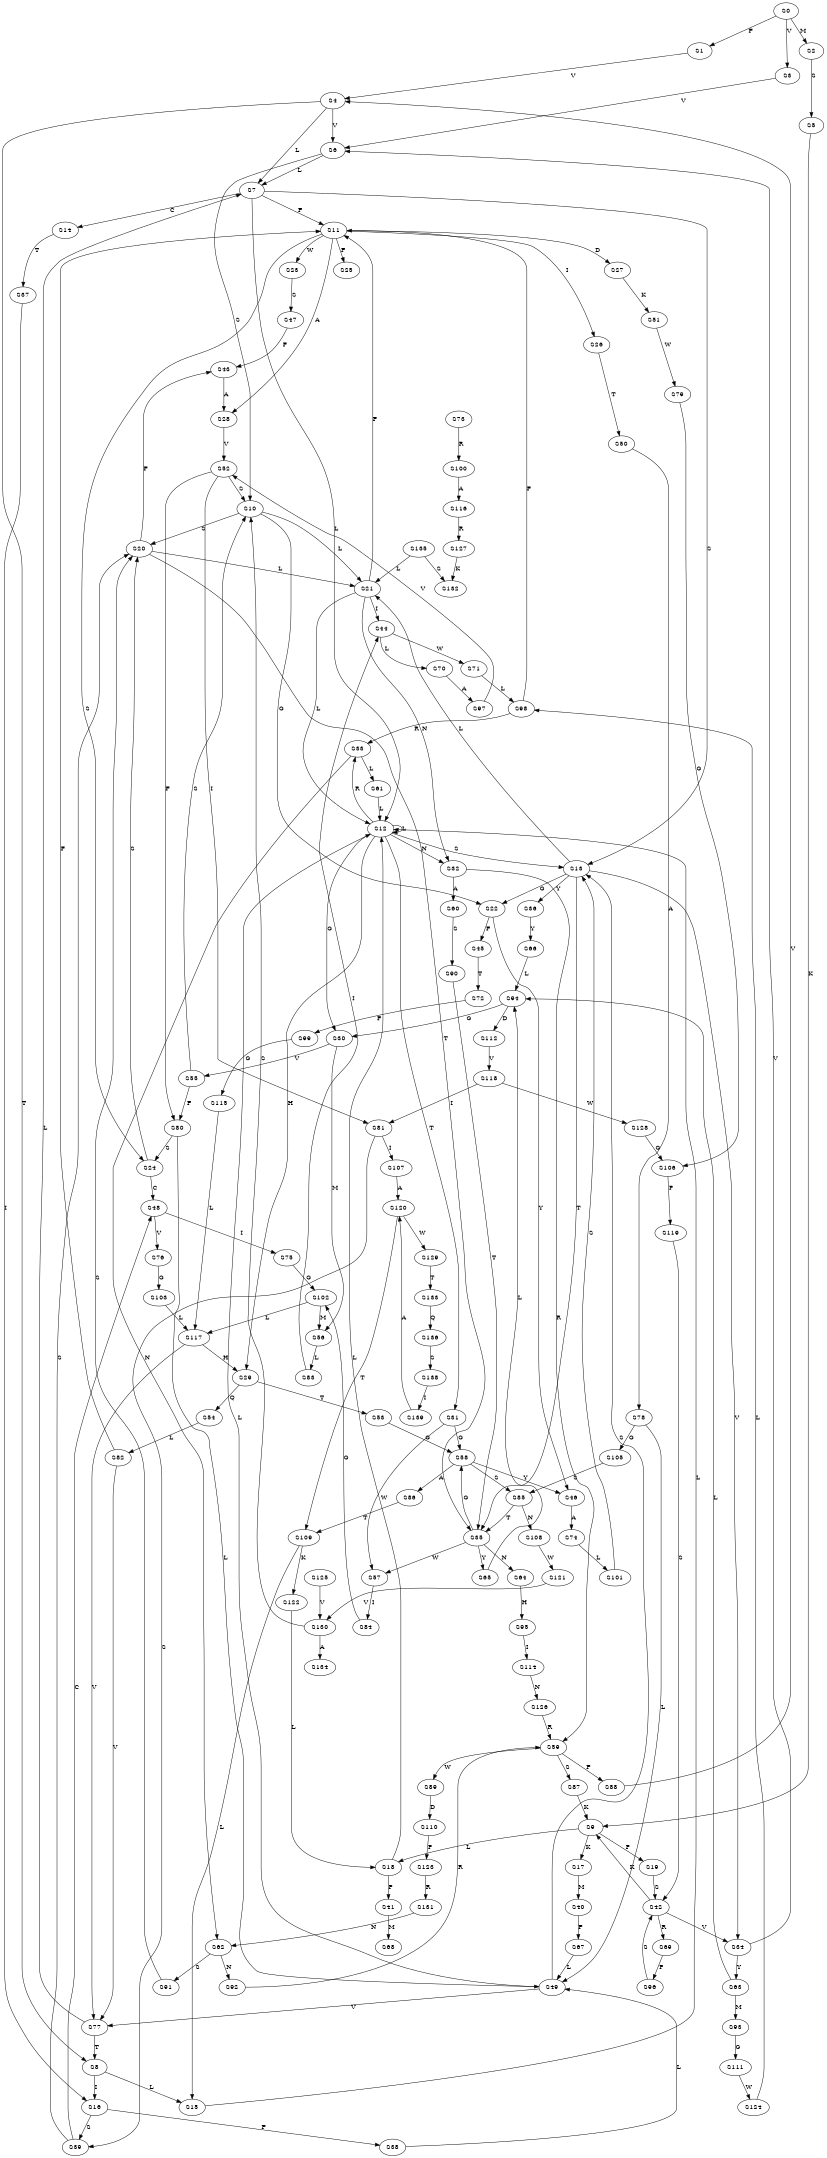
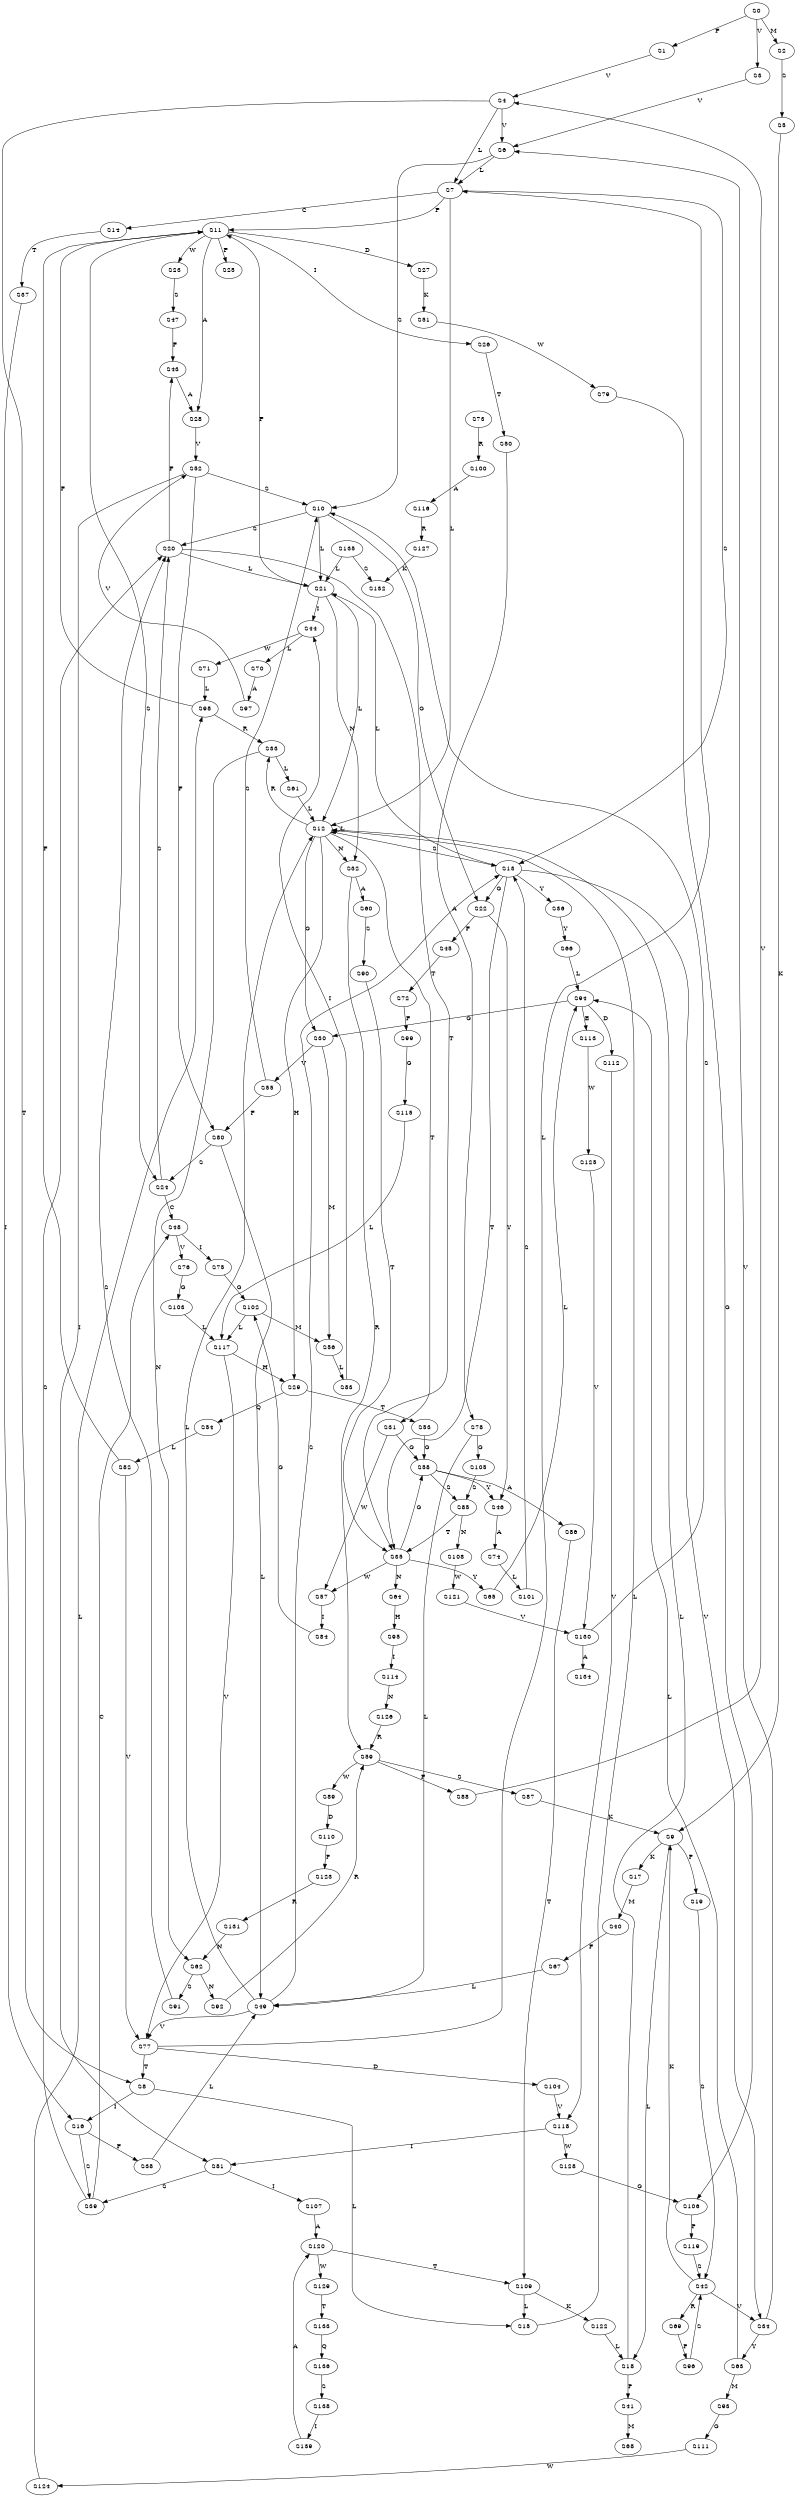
node "S113": added
node "S104": added
